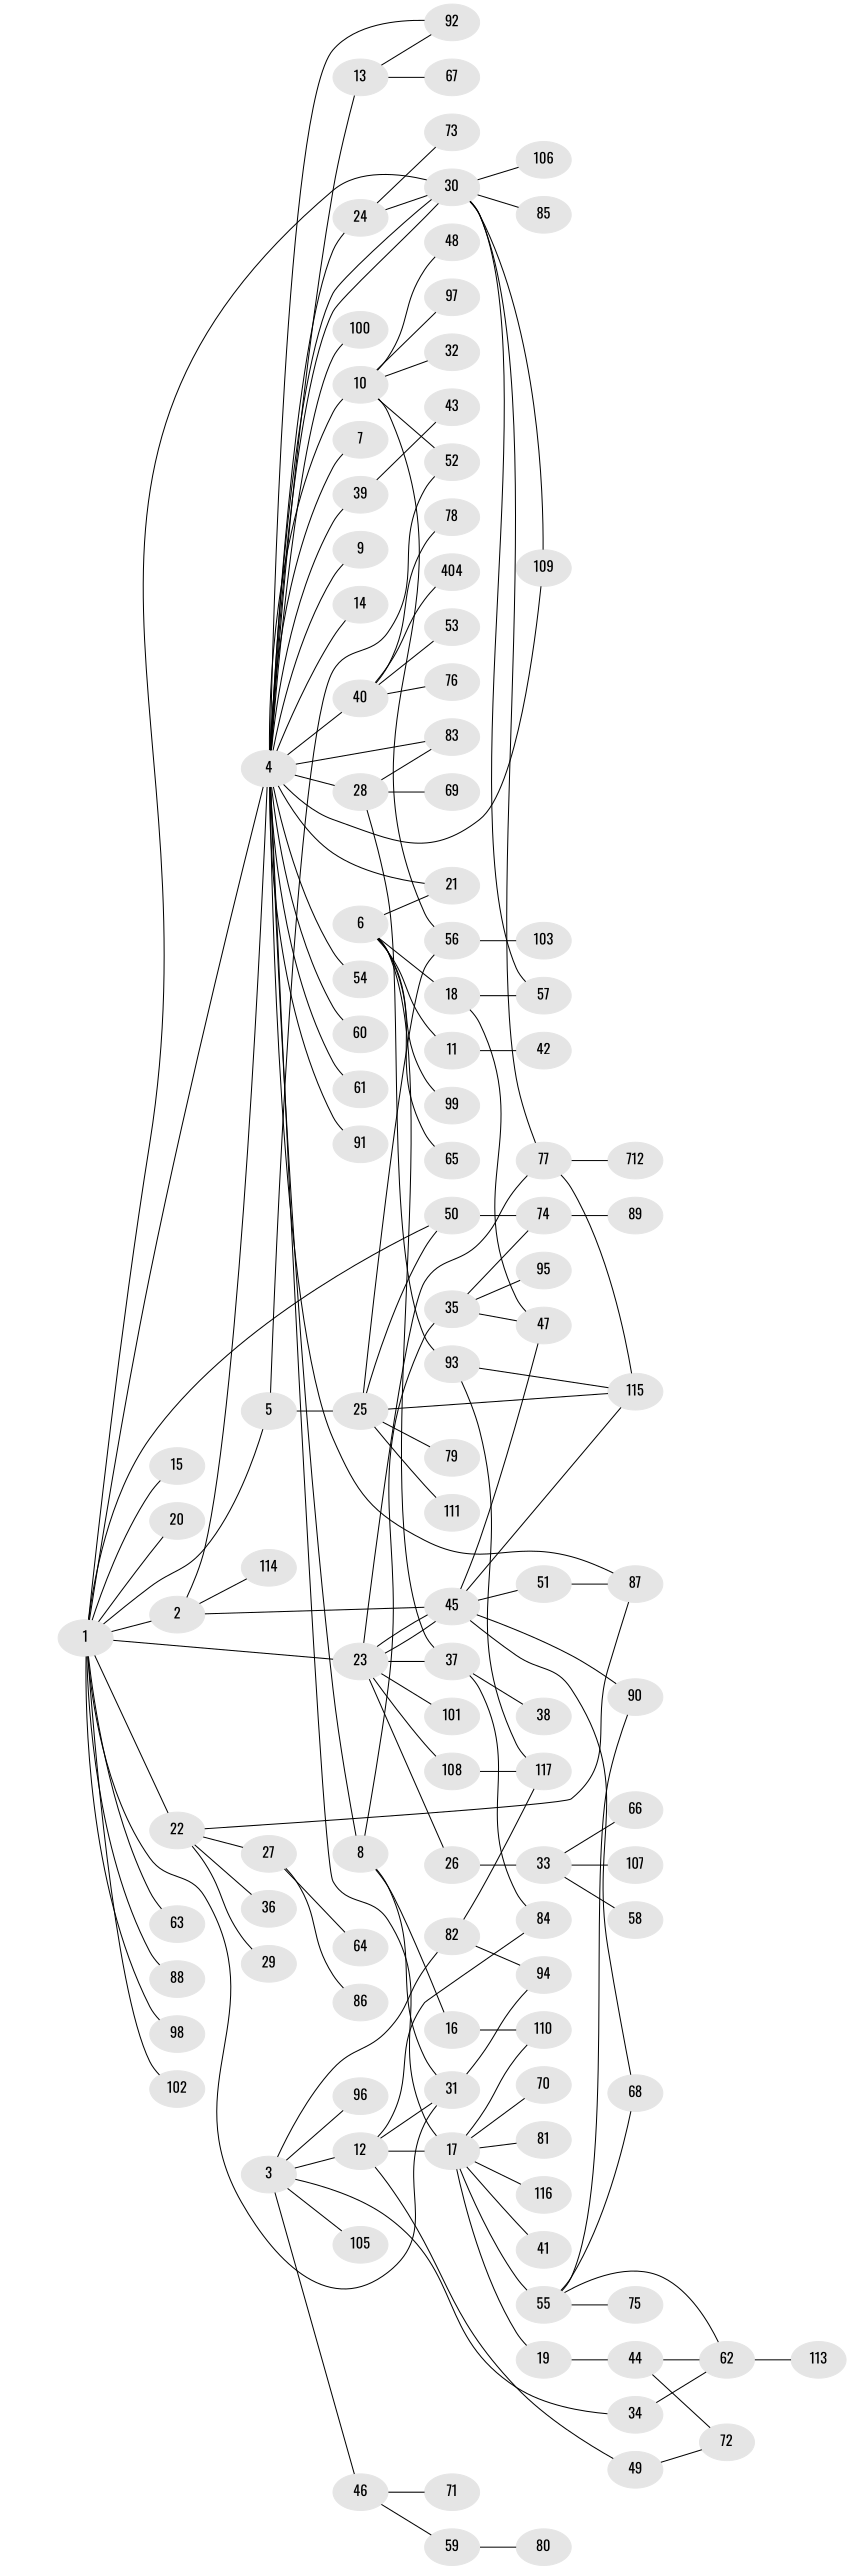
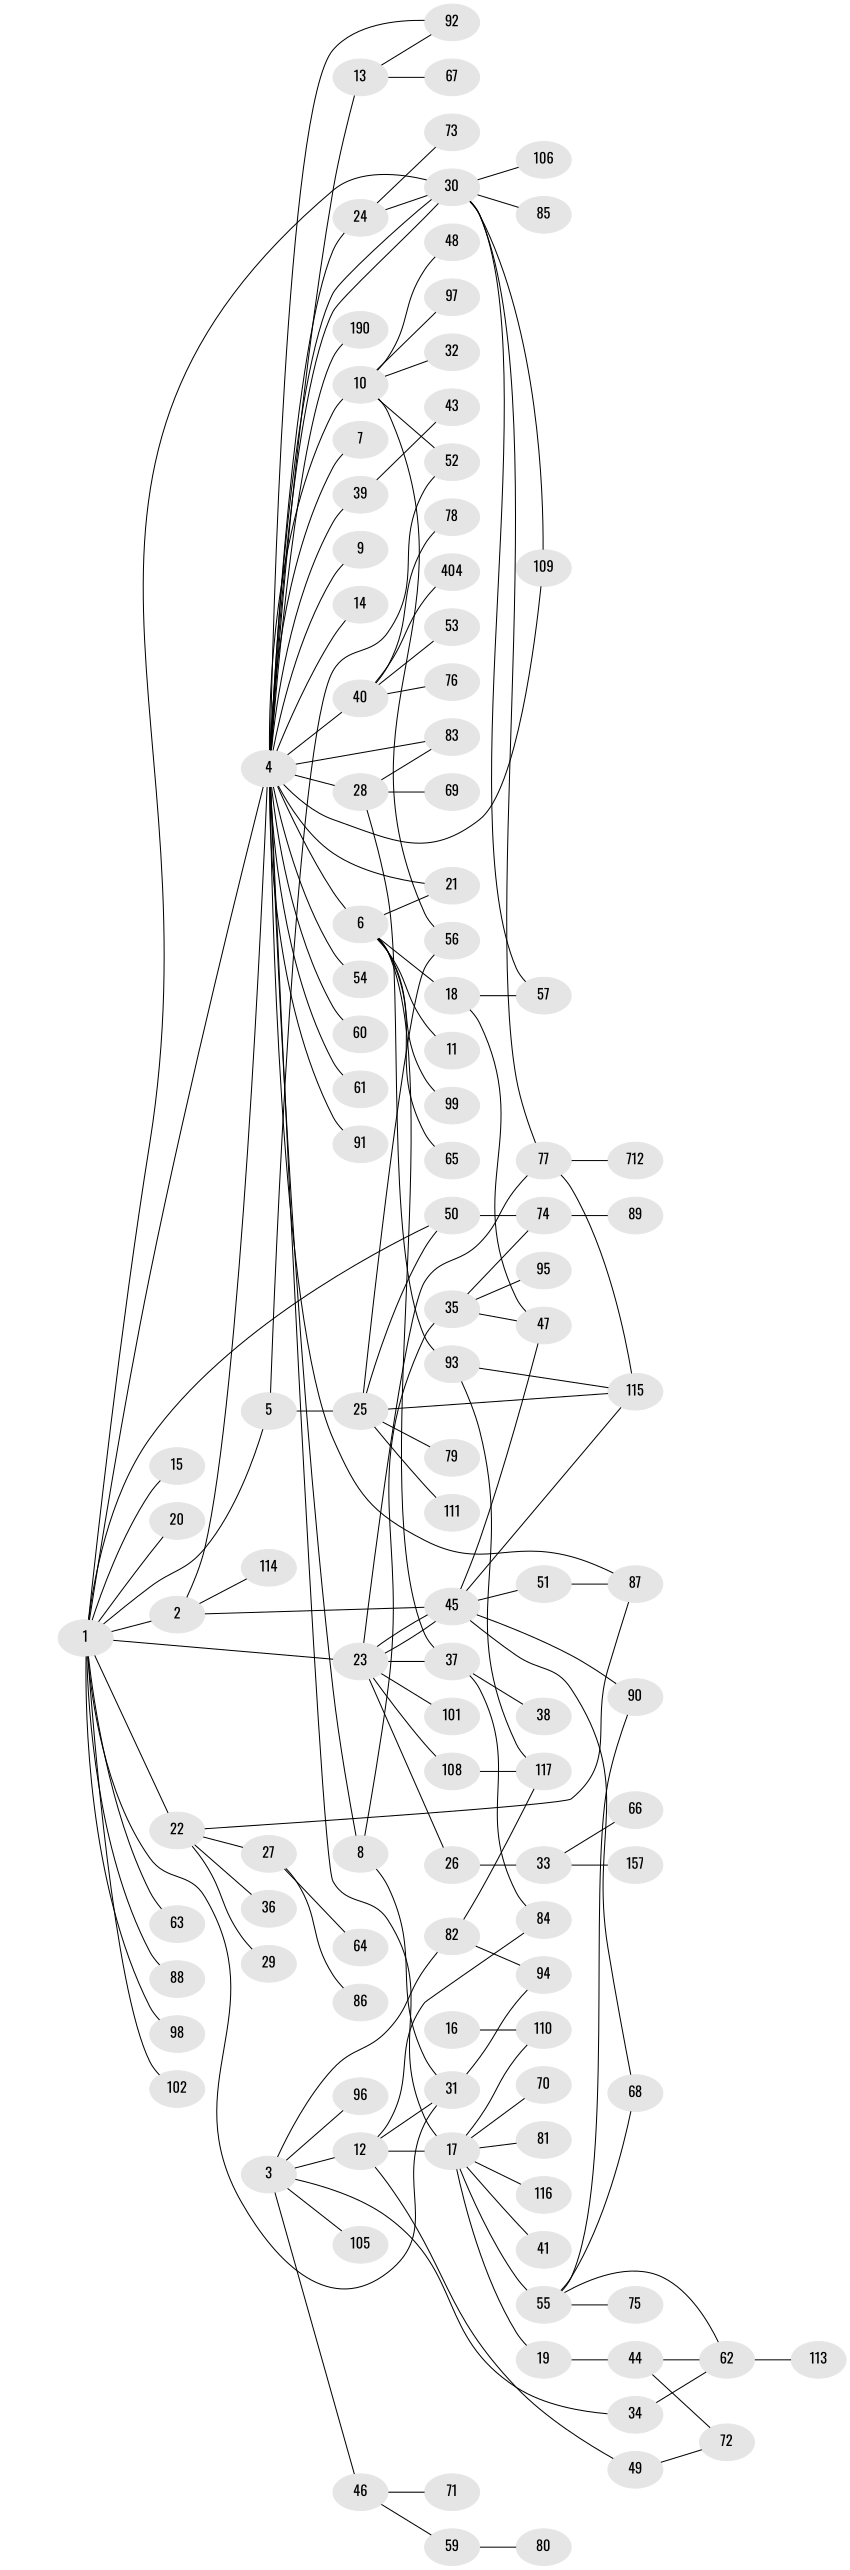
node "100": label "100" -> "190"
edge "4" -- "6": added
node "103": removed
node "42": removed
node "107": label "107" -> "157"
node "58": removed
edge "8" -- "16": removed
